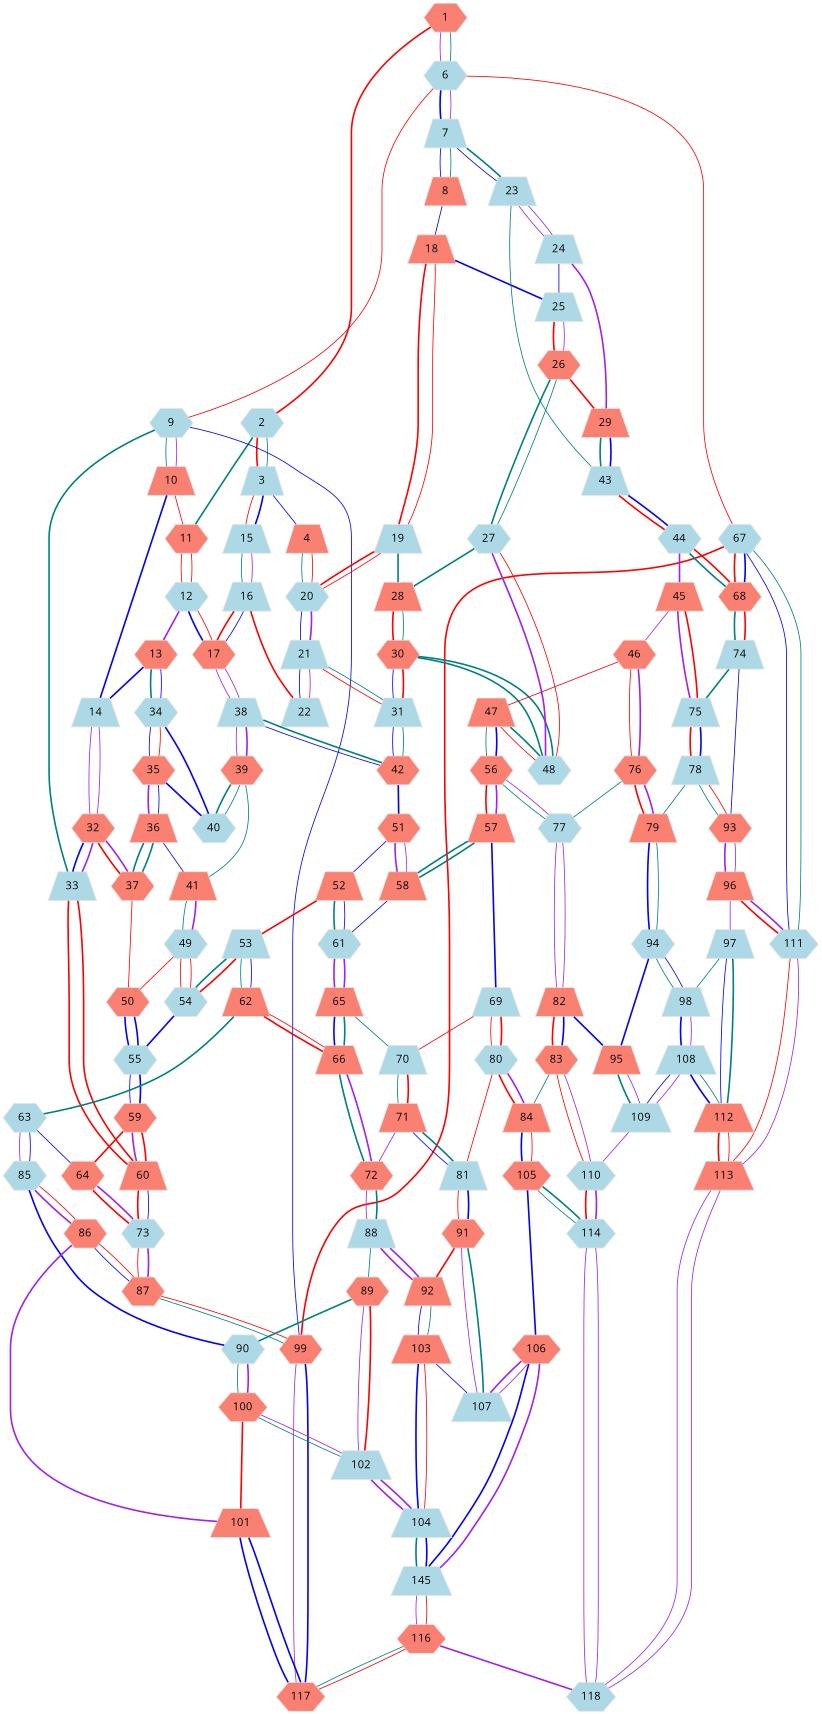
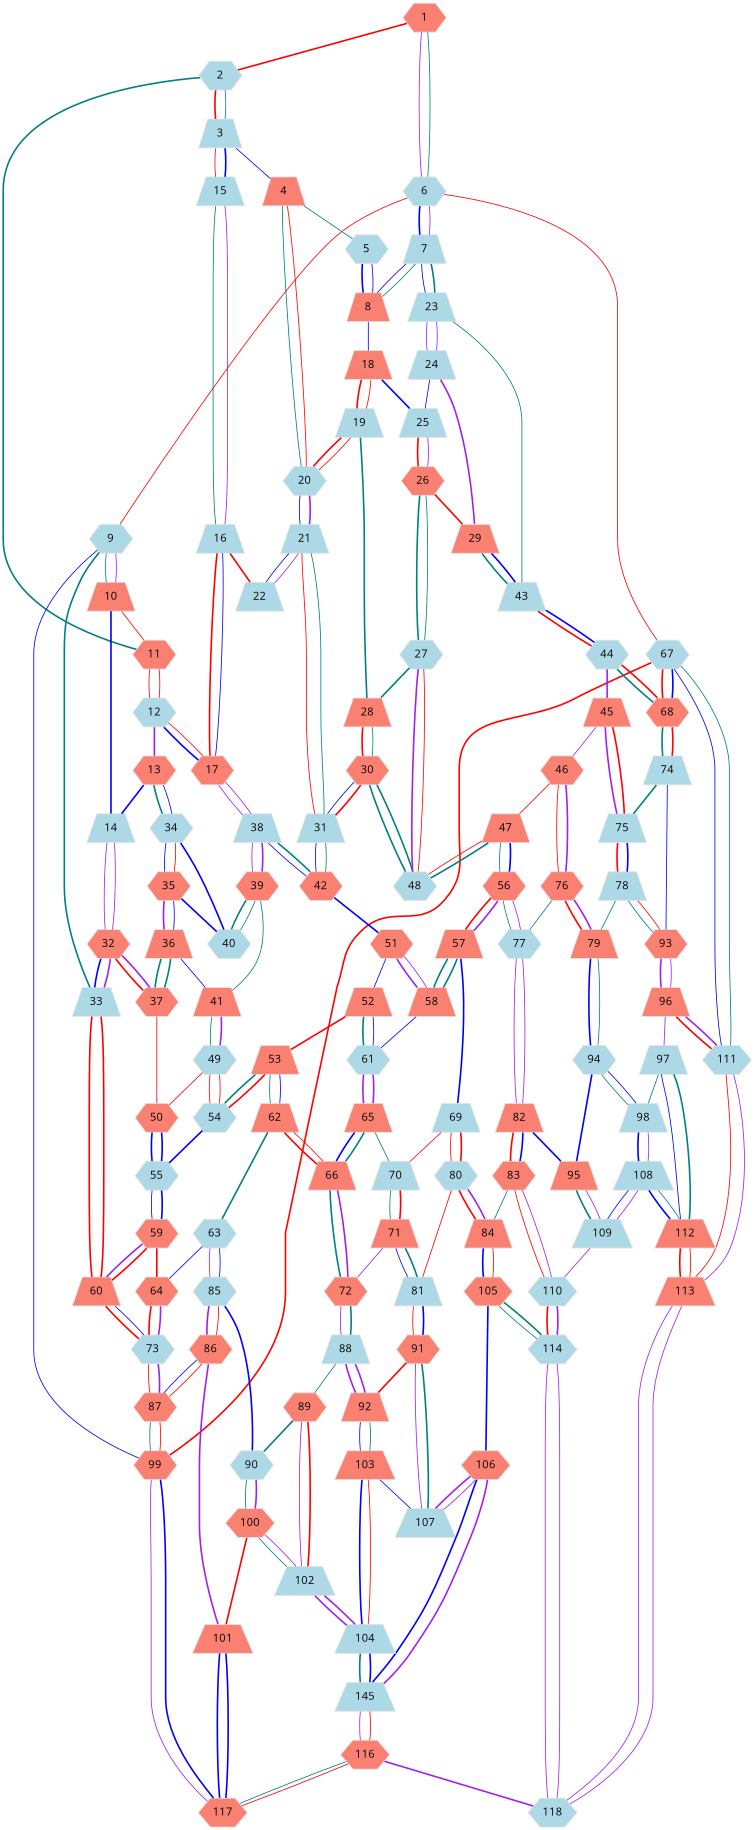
node "5": added
node "53": fillcolor lightblue -> salmon
